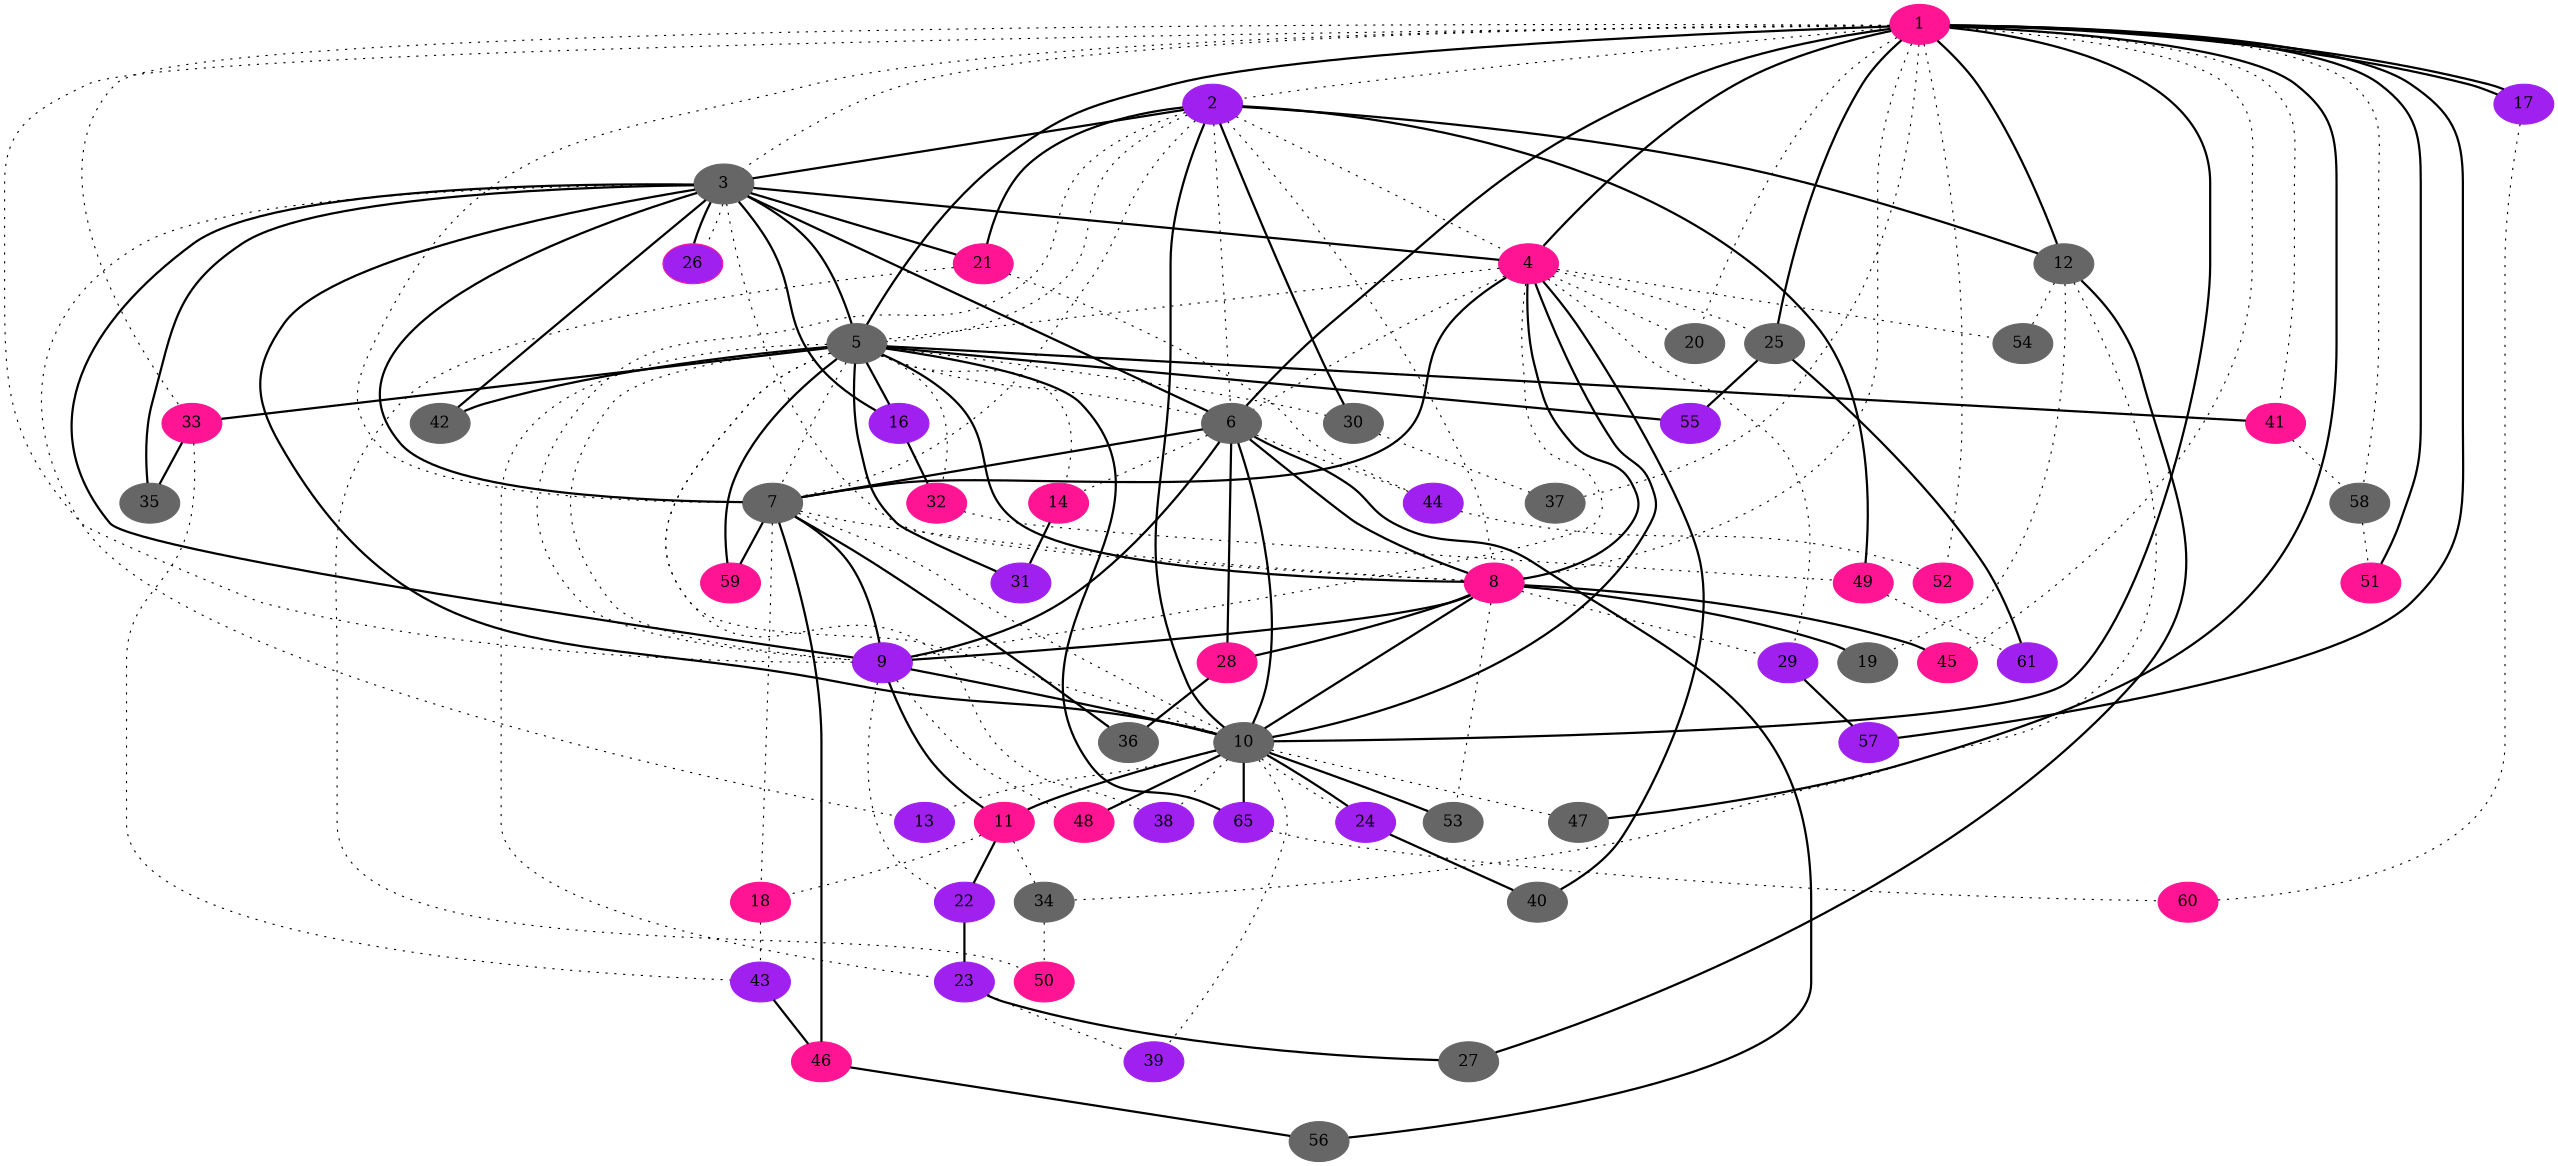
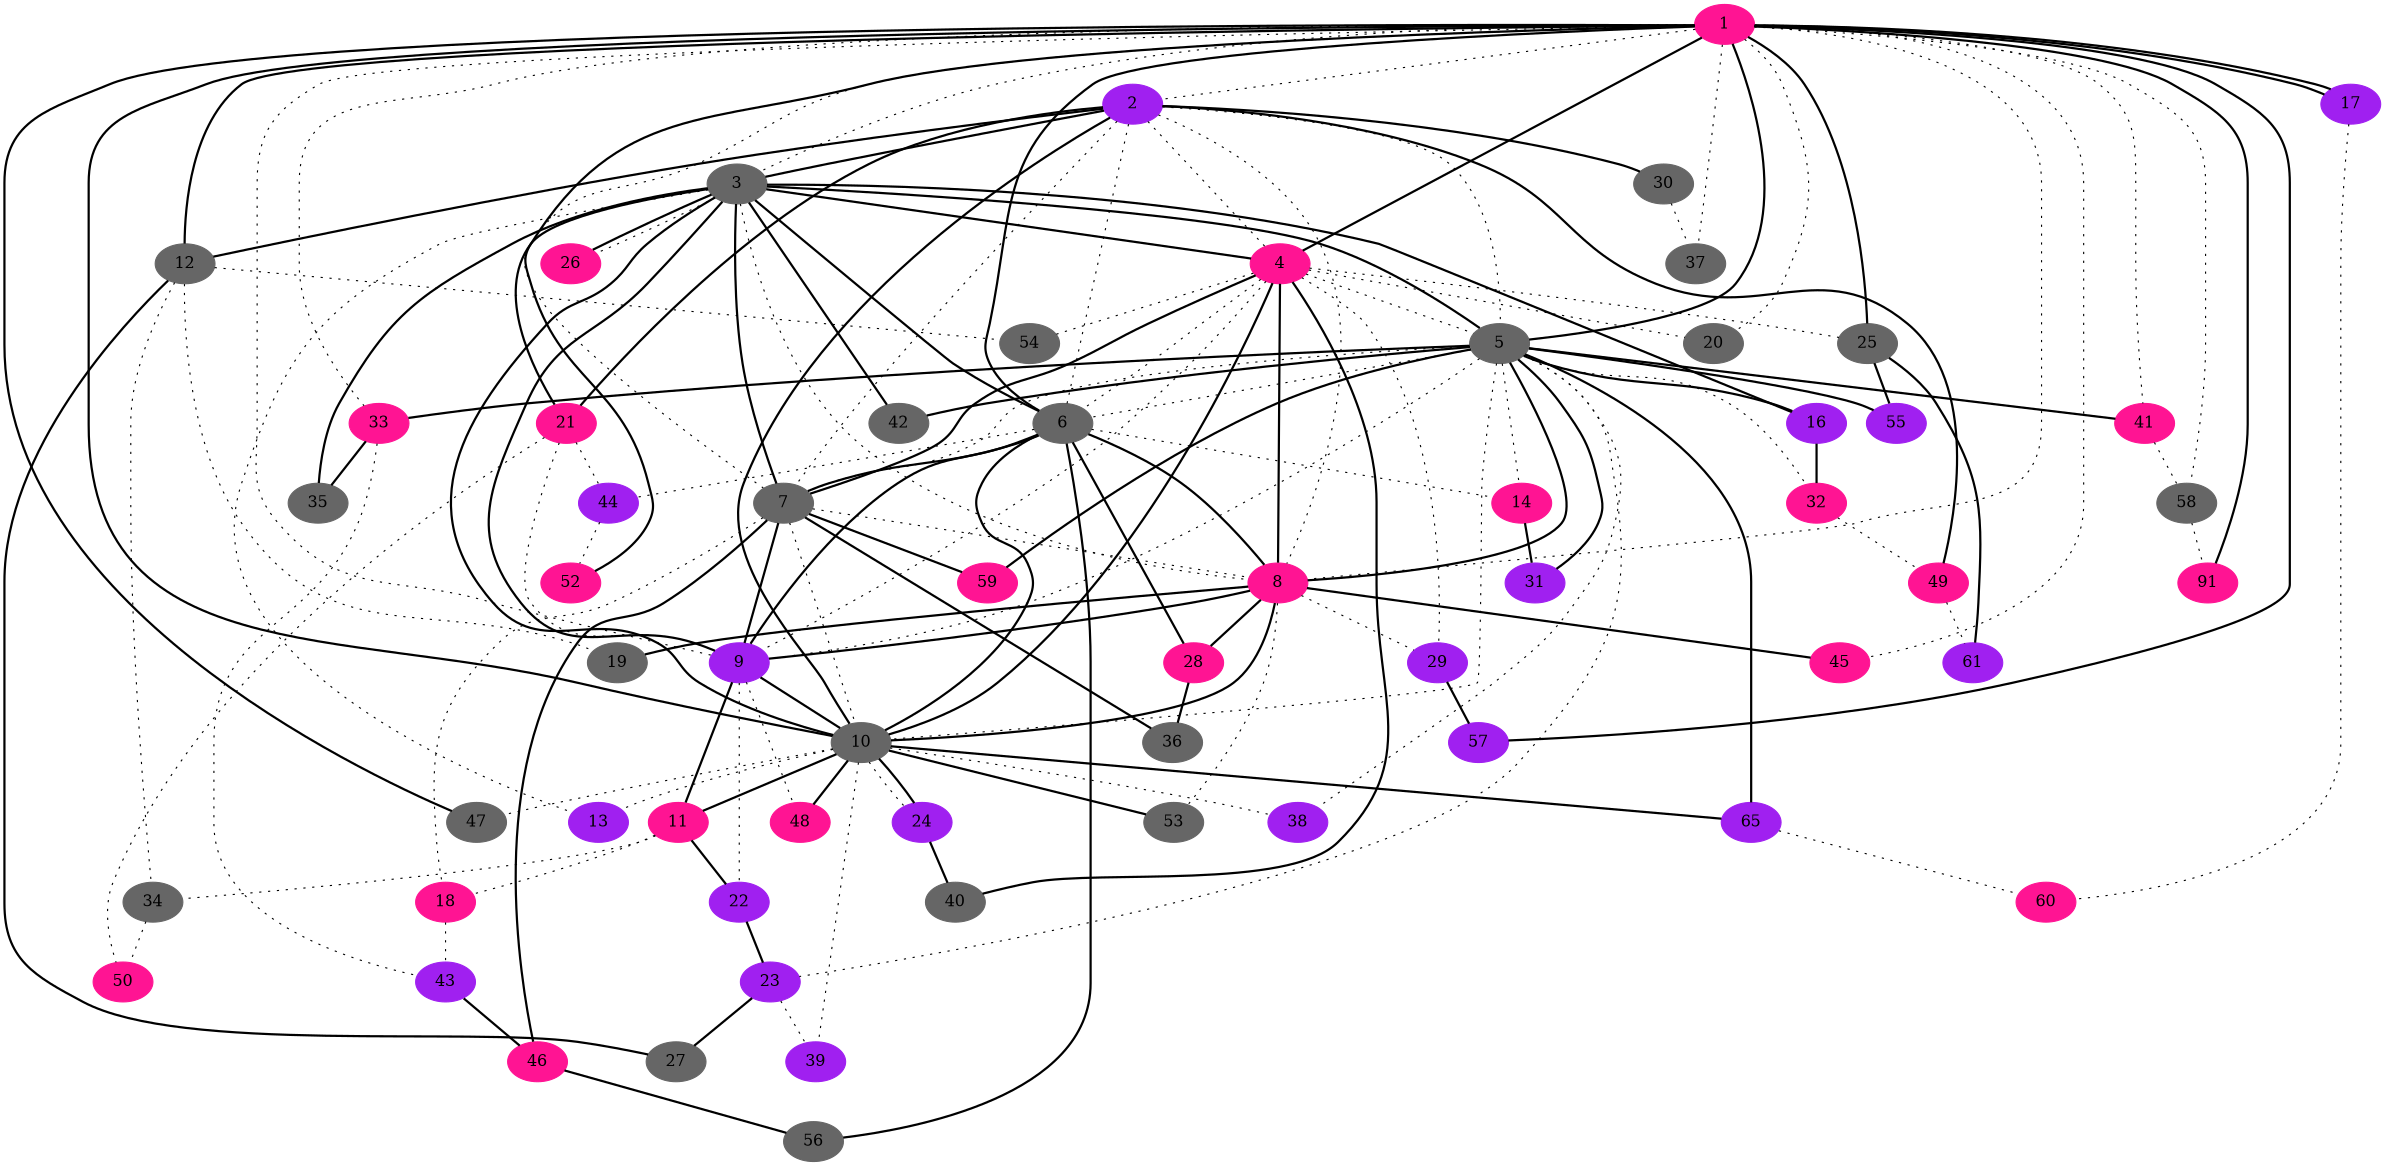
node "26": fillcolor purple -> deeppink
edge "1" -- "52": style dotted -> bold
edge "2" -- "9": now "21" -- "9"
edge "5" -- "30": removed
node "51": label "51" -> "91"
